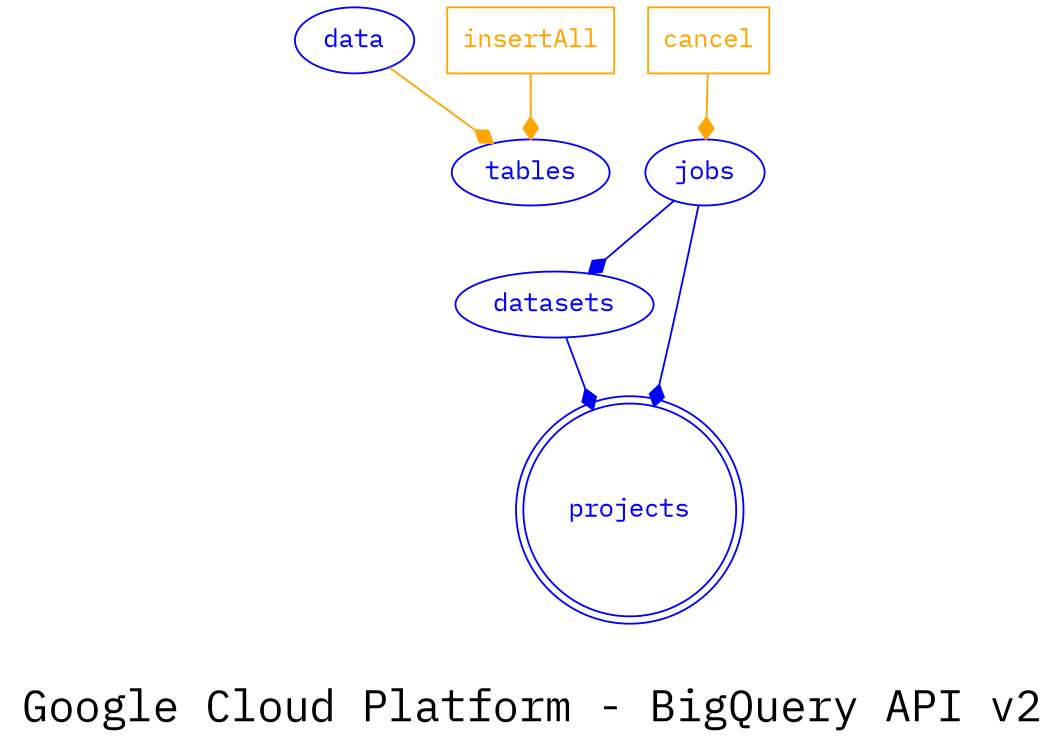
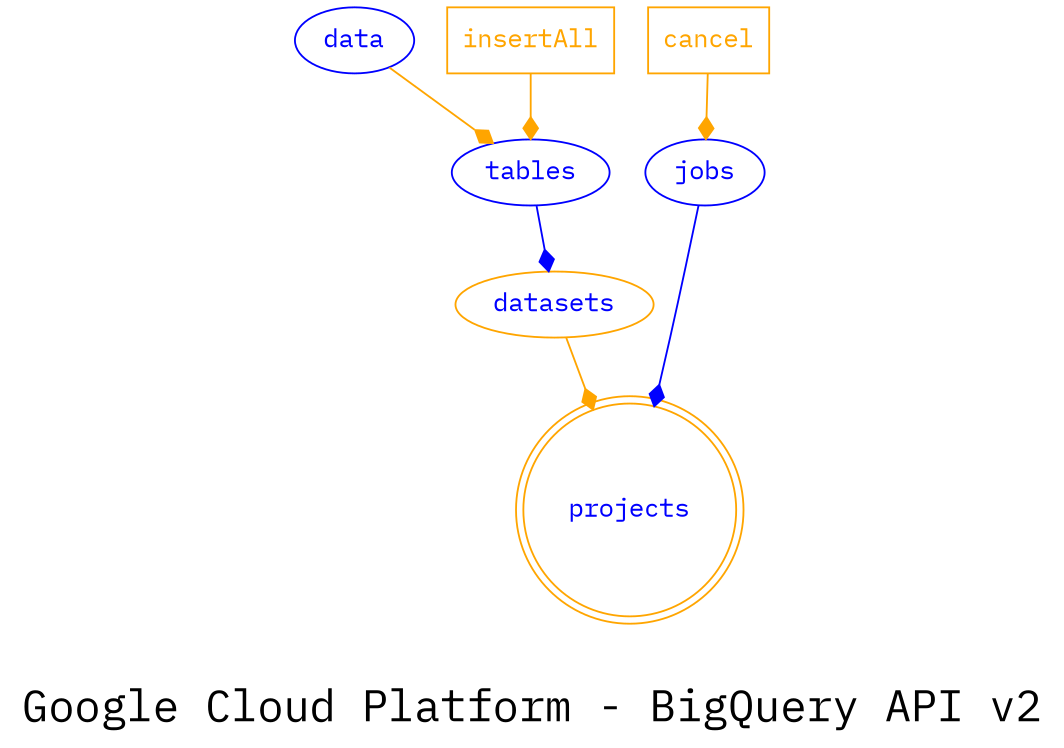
edge "jobs" -> "datasets": now "tables" -> "datasets"
node "datasets": color blue -> orange
edge "datasets" -> "projects": color blue -> orange
node "projects": color blue -> orange
